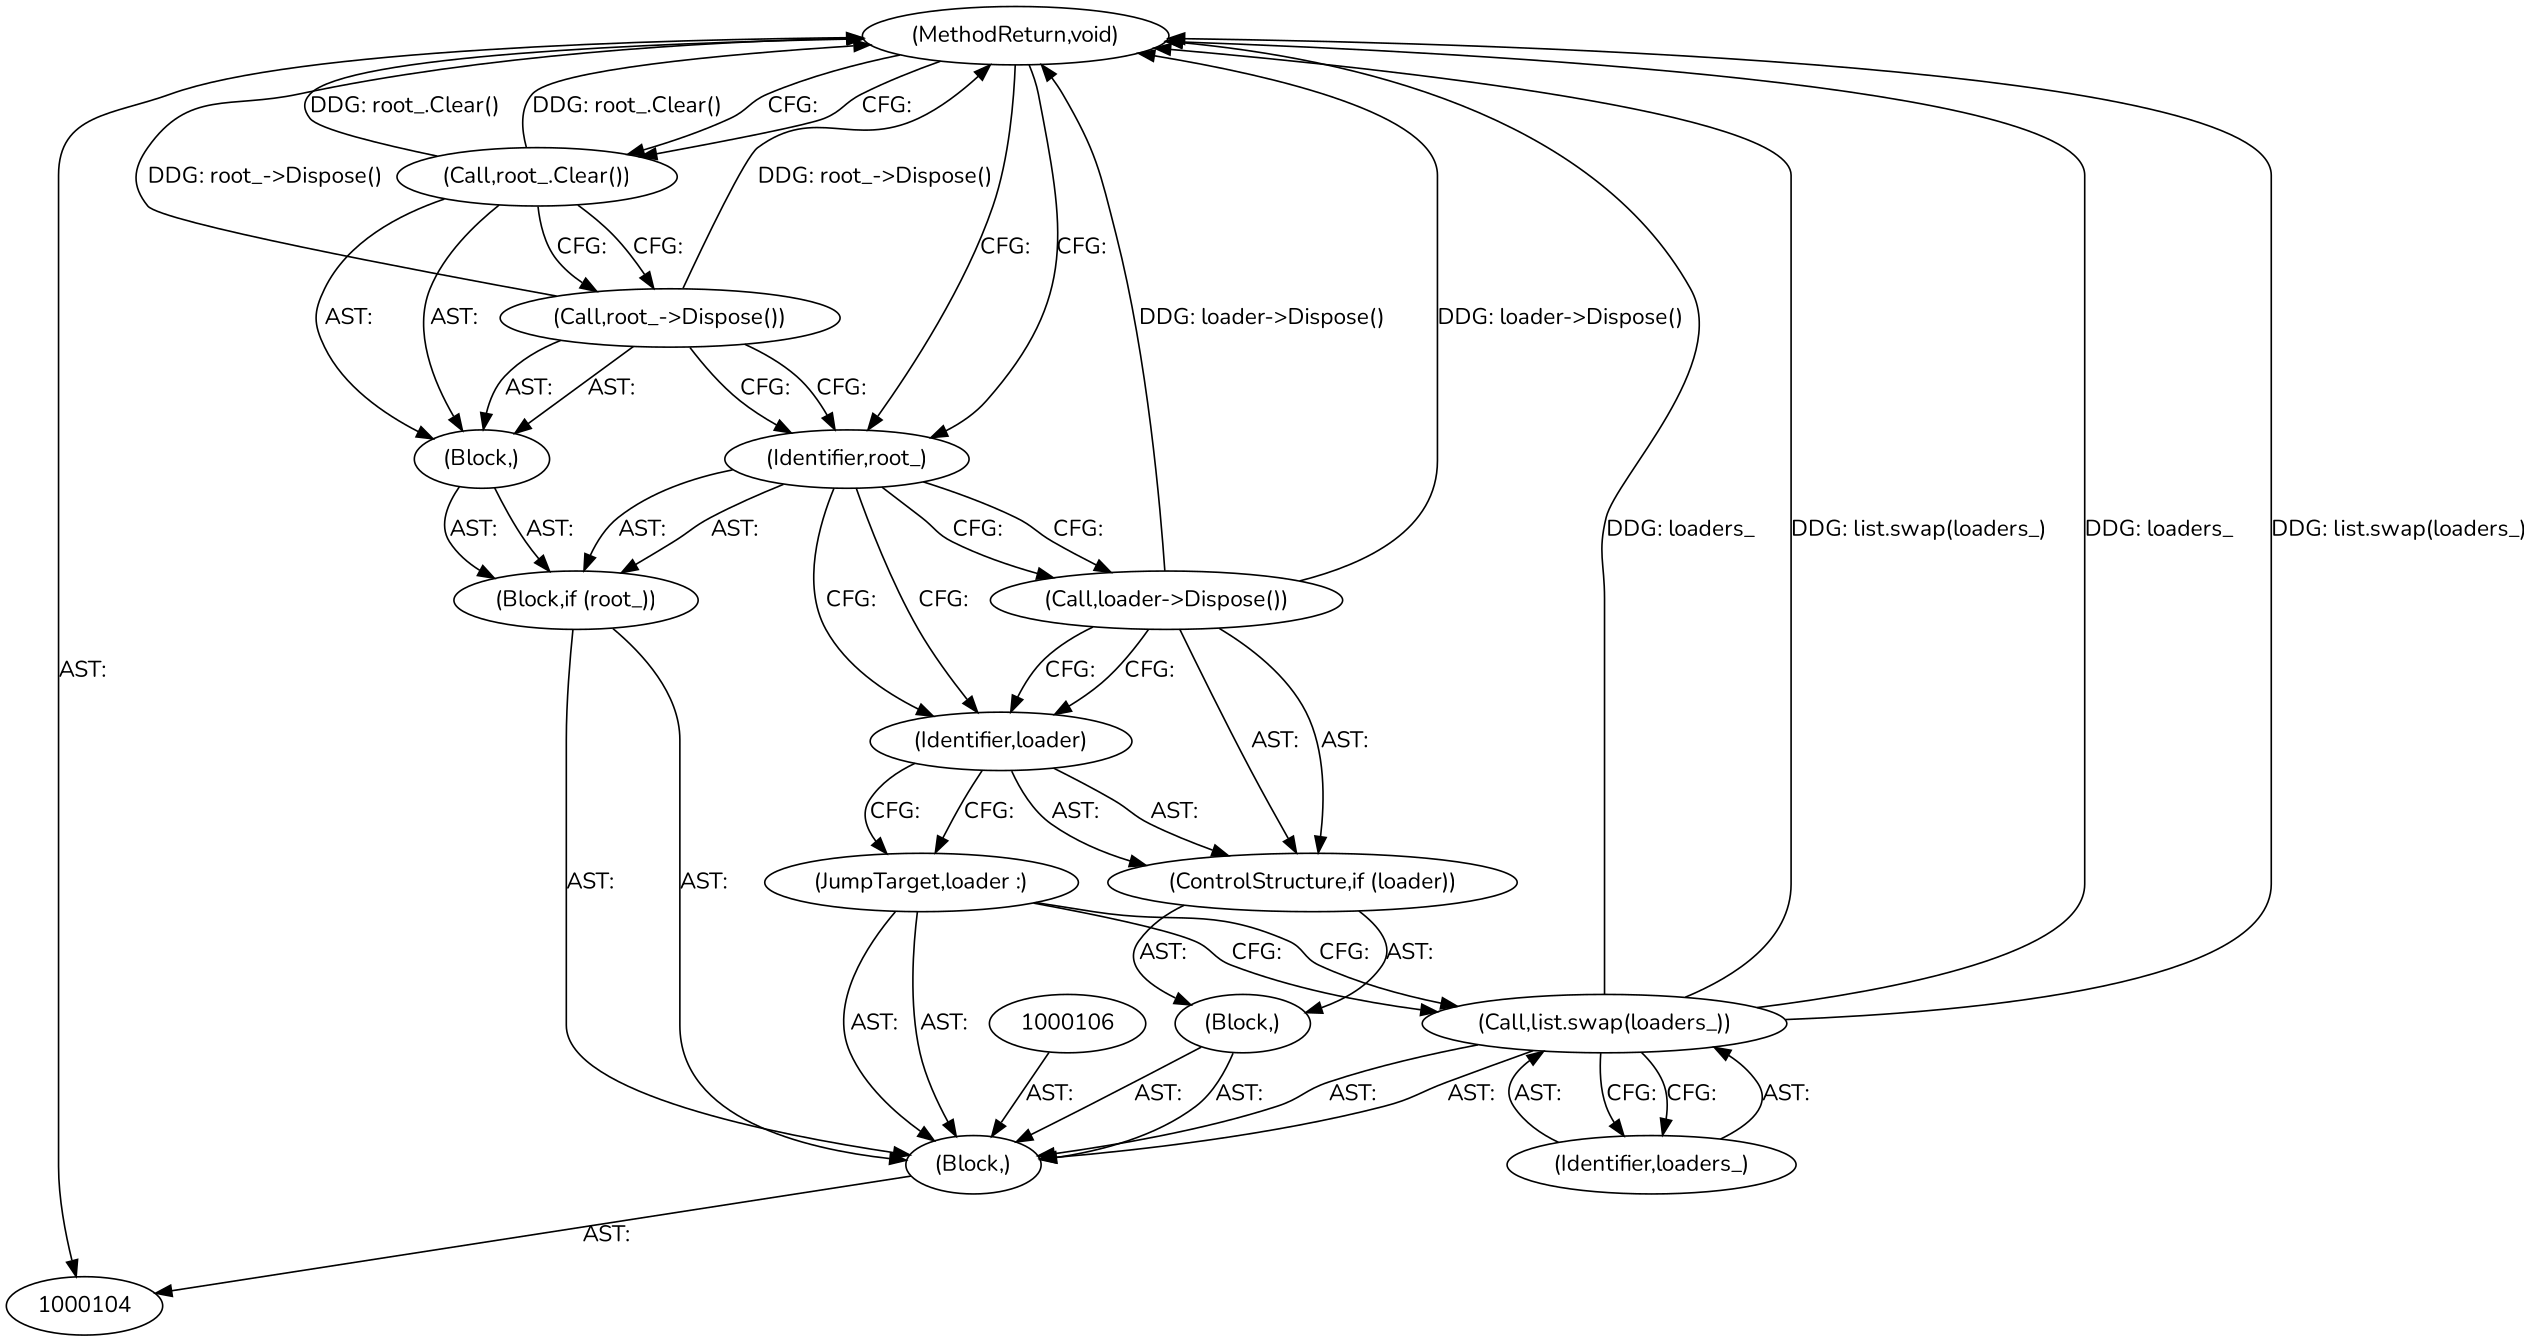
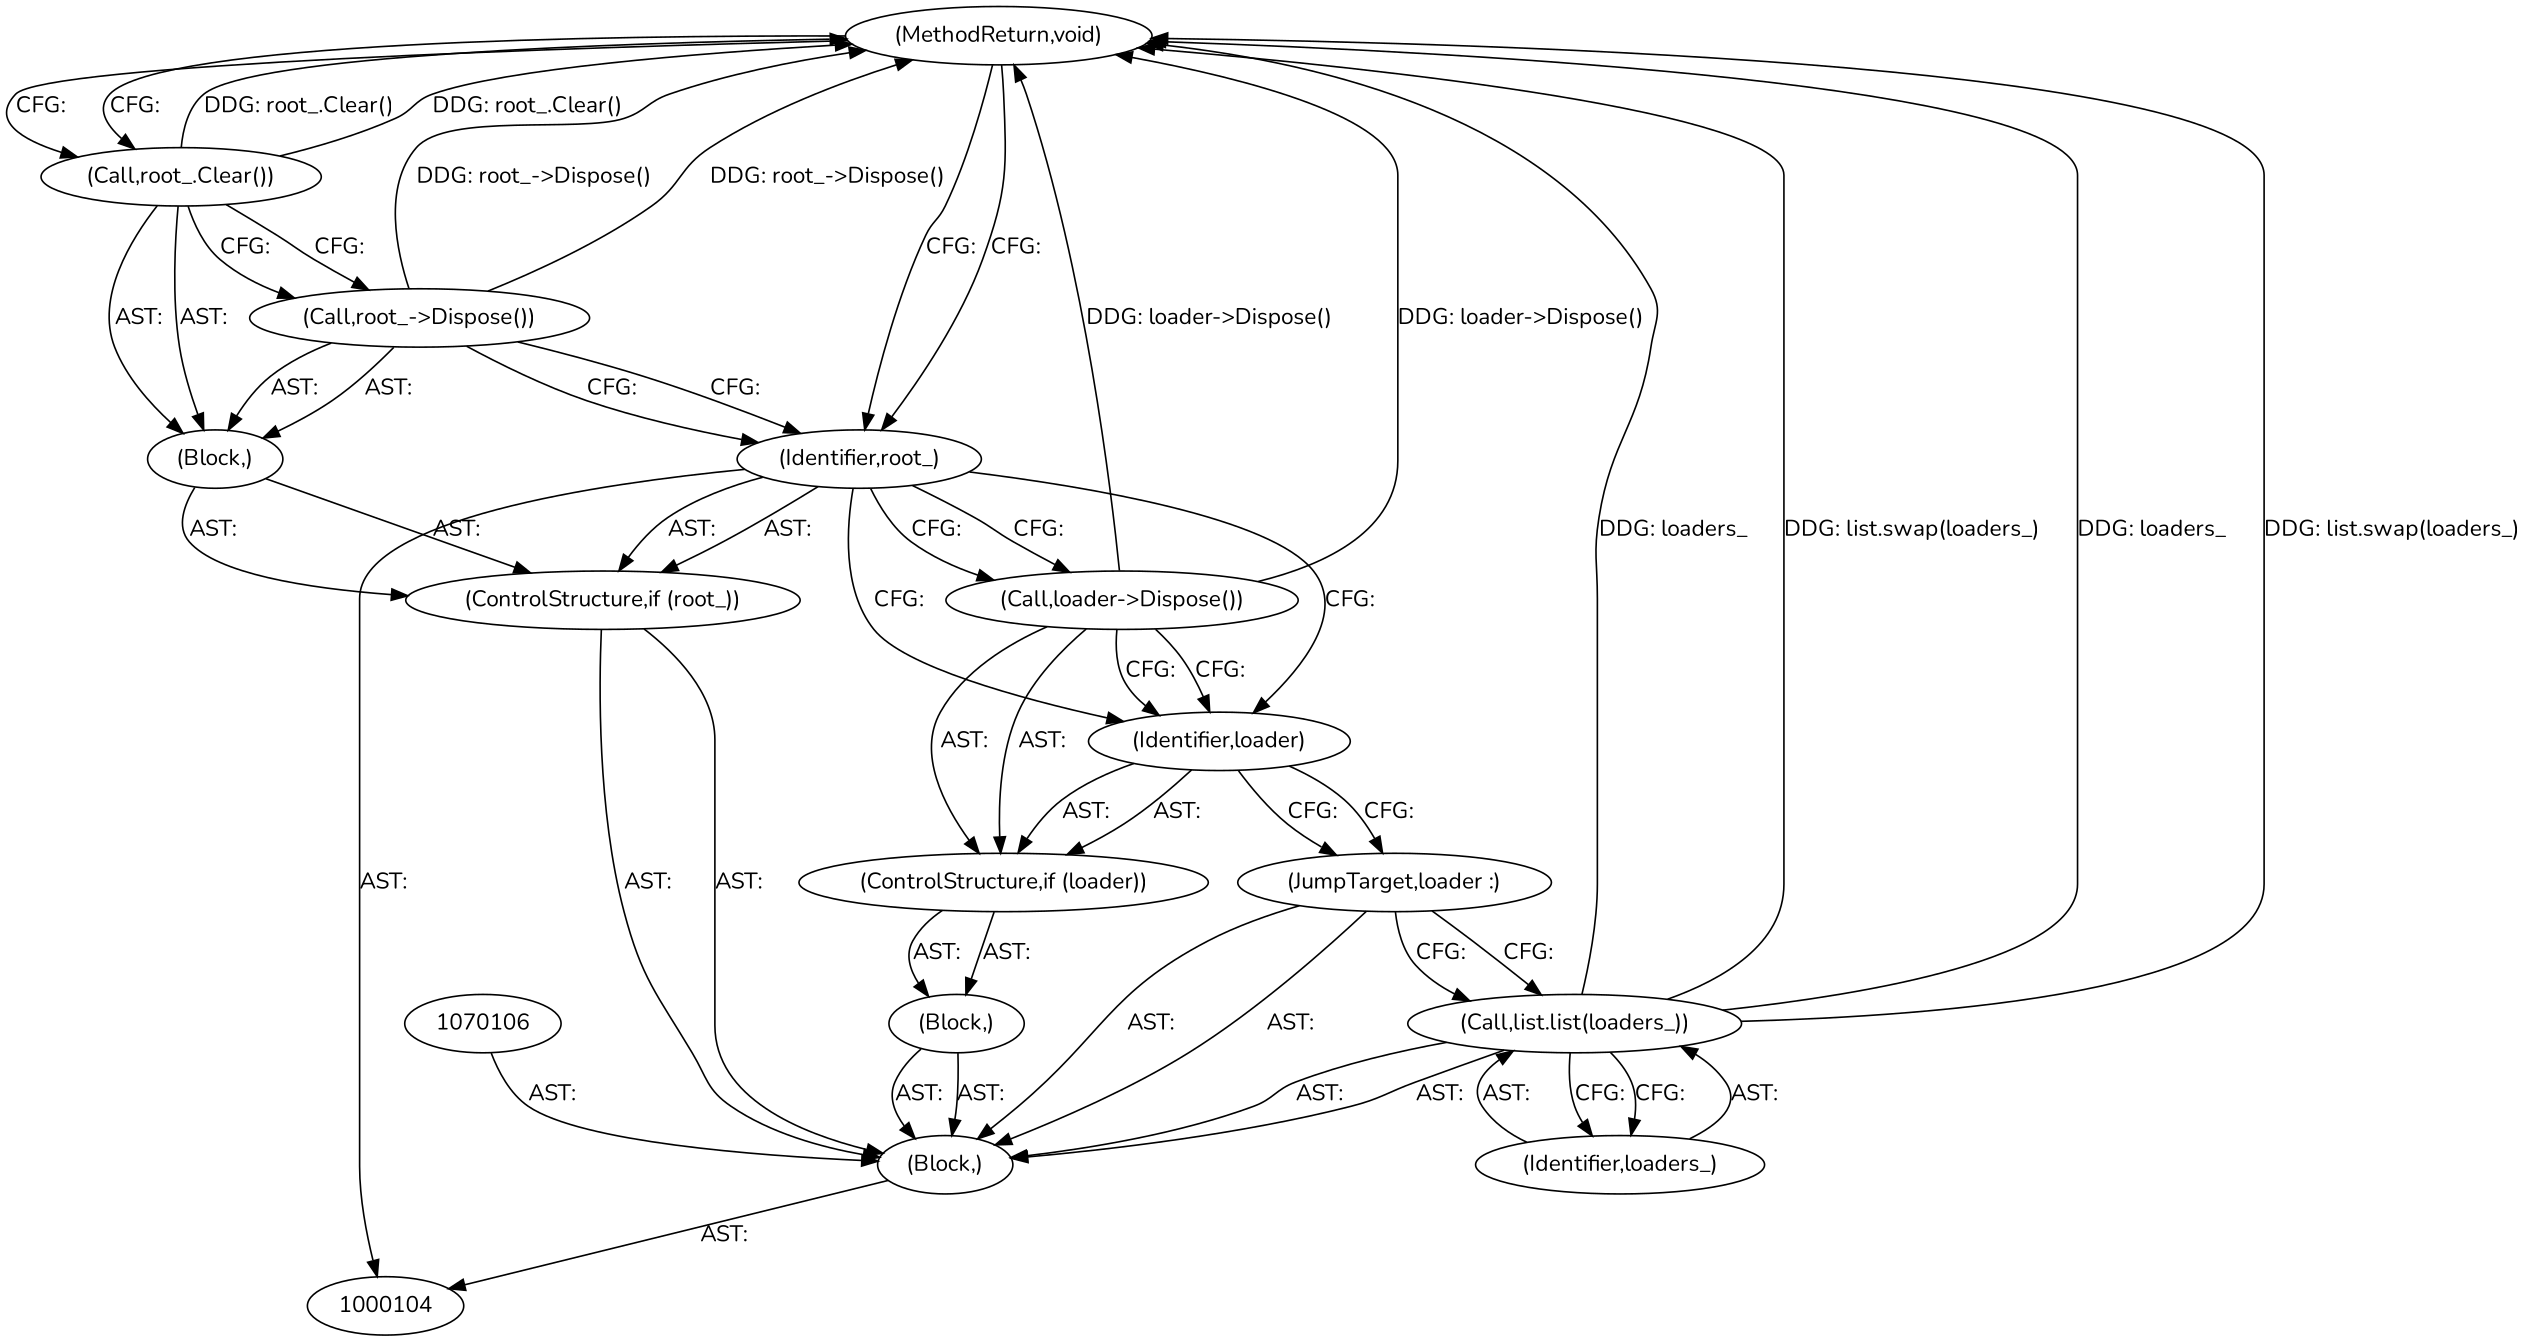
edge "(MethodReturn,void)" -> "1000104": now "(Identifier,root_)" -> "1000104"
node "(Block,if (root_))": label "(Block,if (root_))" -> "(ControlStructure,if (root_))"
node "1000106": label "1000106" -> "1070106"
node "(Call,list.swap(loaders_))": label "(Call,list.swap(loaders_))" -> "(Call,list.list(loaders_))"
